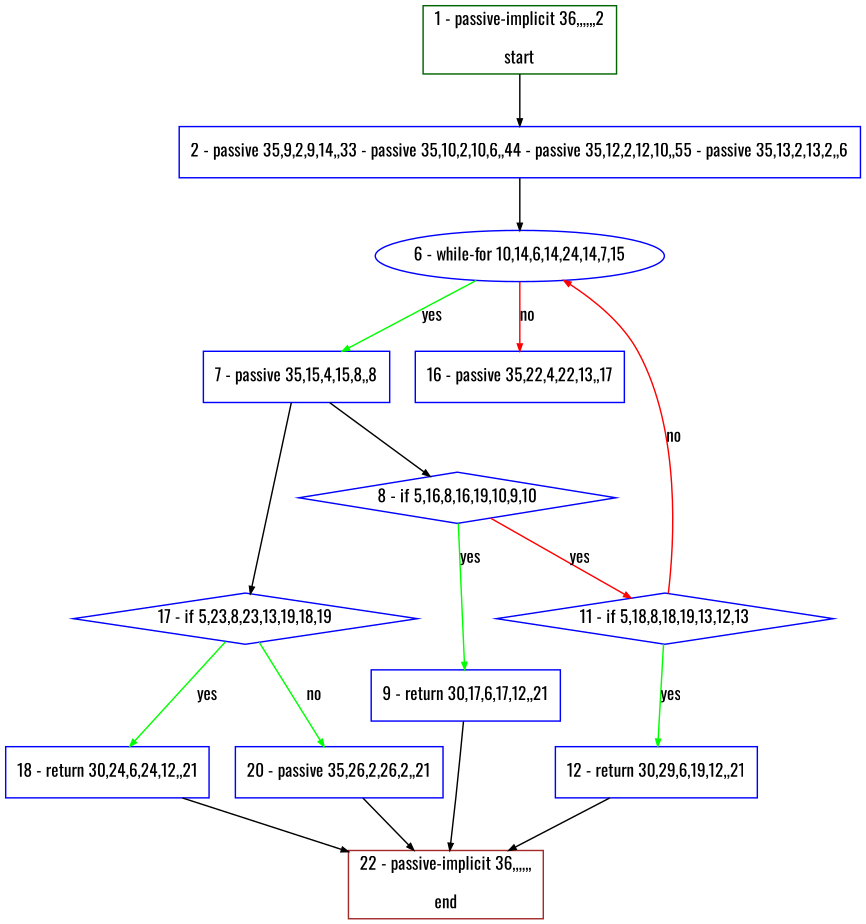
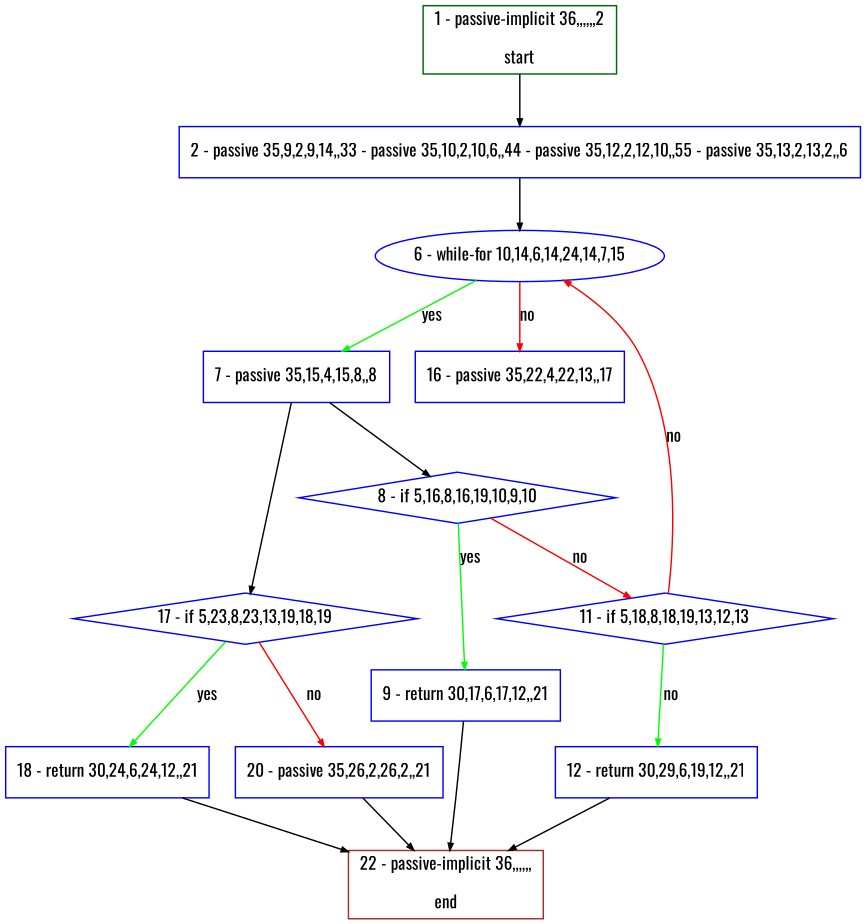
edge "8 - if 5,16,8,16,19,10,9,10" -> "11 - if 5,18,8,18,19,13,12,13": label "yes" -> "no"
edge "17 - if 5,23,8,23,13,19,18,19" -> "20 - passive 35,26,2,26,2,,21": color #00ff00 -> #ff0000
edge "11 - if 5,18,8,18,19,13,12,13" -> "12 - return 30,29,6,19,12,,21": label "yes" -> "no"
